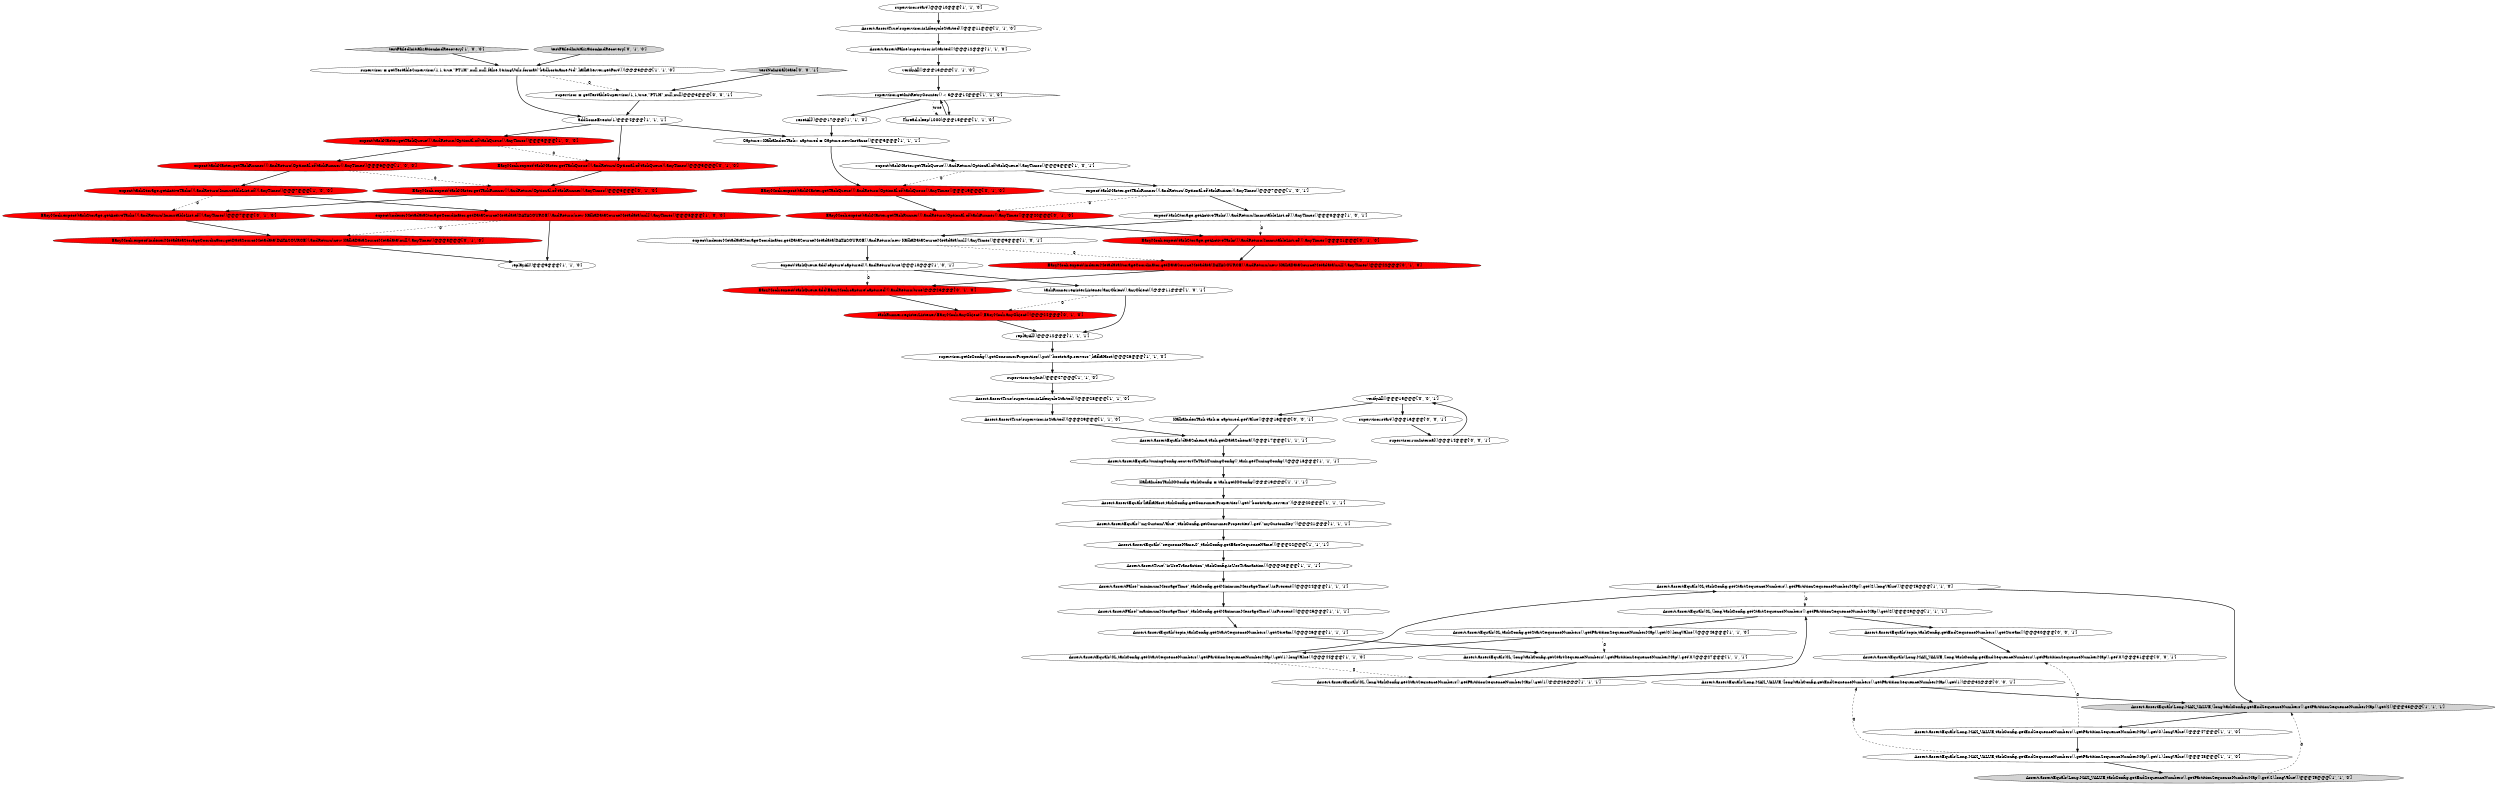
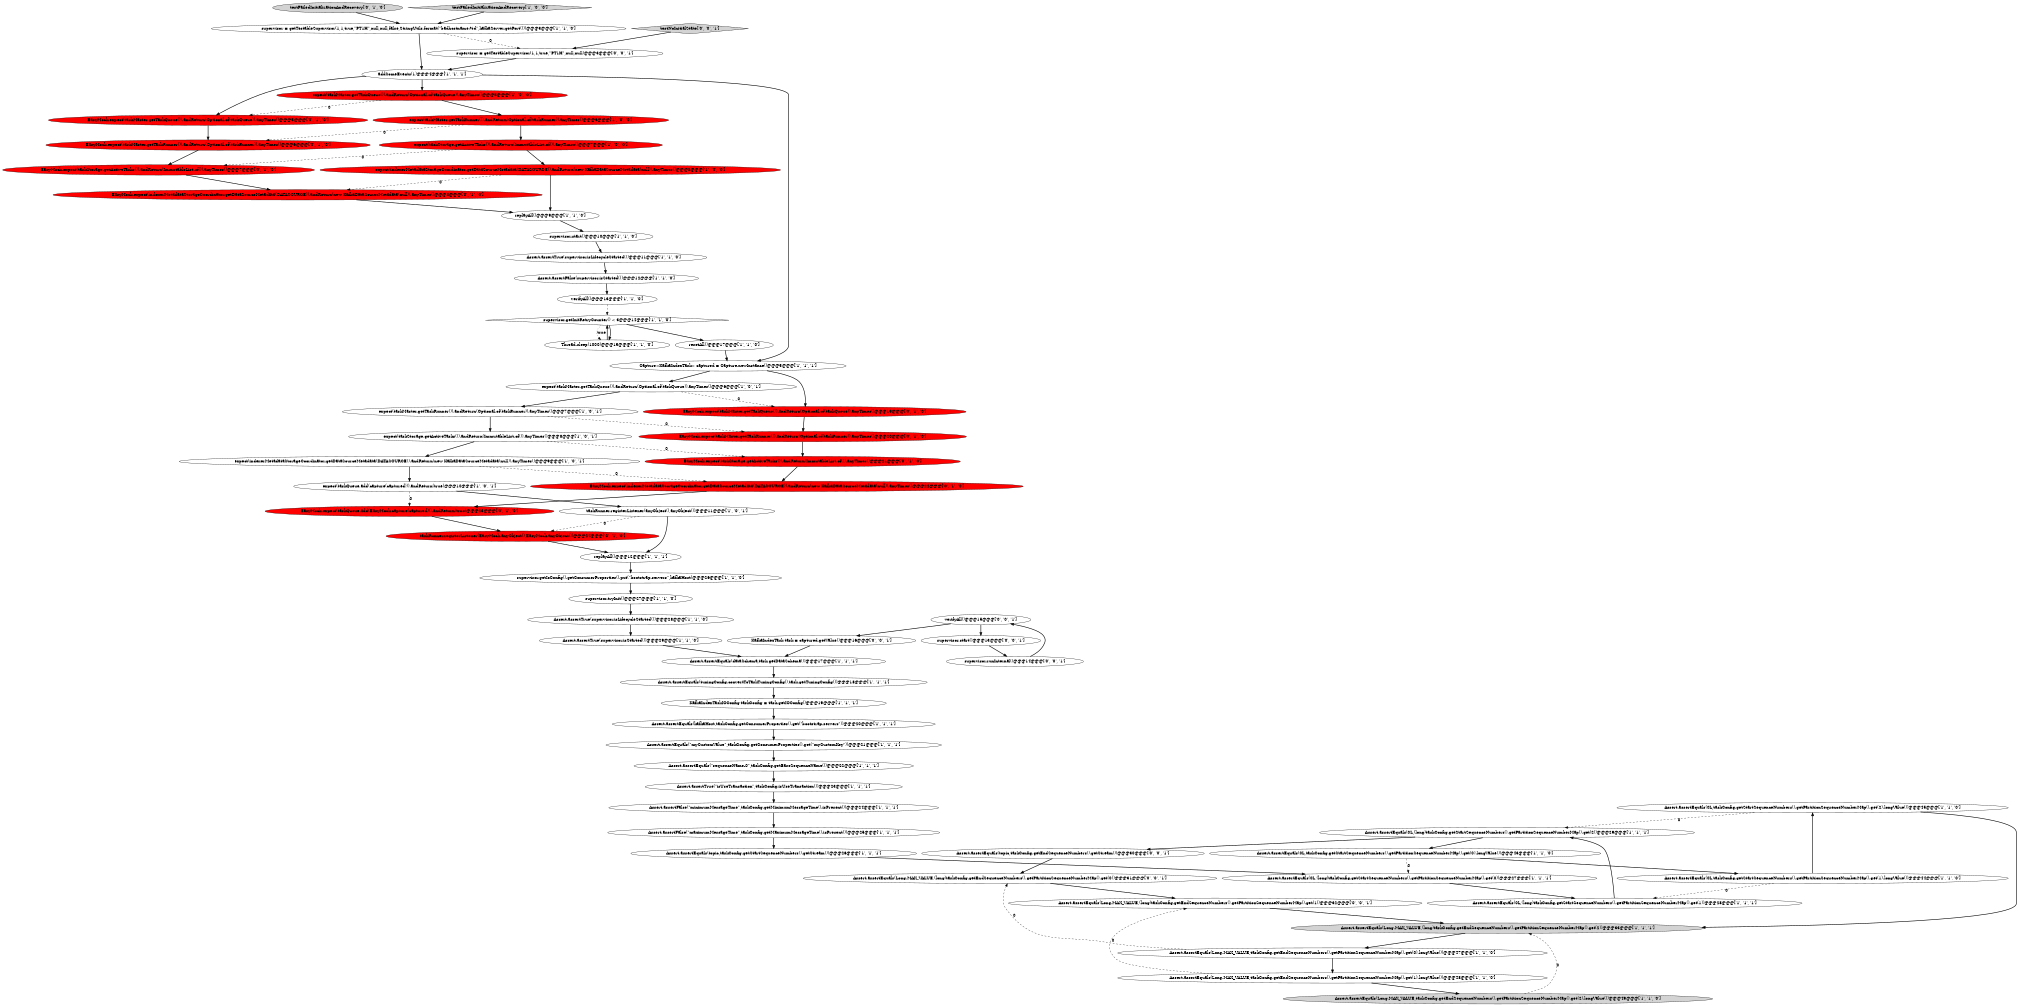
edge "verifyAll()@@@13@@@['1', '1', '0']" -> "supervisor.getInitRetryCounter() < 3@@@14@@@['1', '1', '0']": style bold -> dashed
edge "replayAll()@@@9@@@['1', '1', '0']" -> "supervisor.start()@@@10@@@['1', '1', '0']": added
